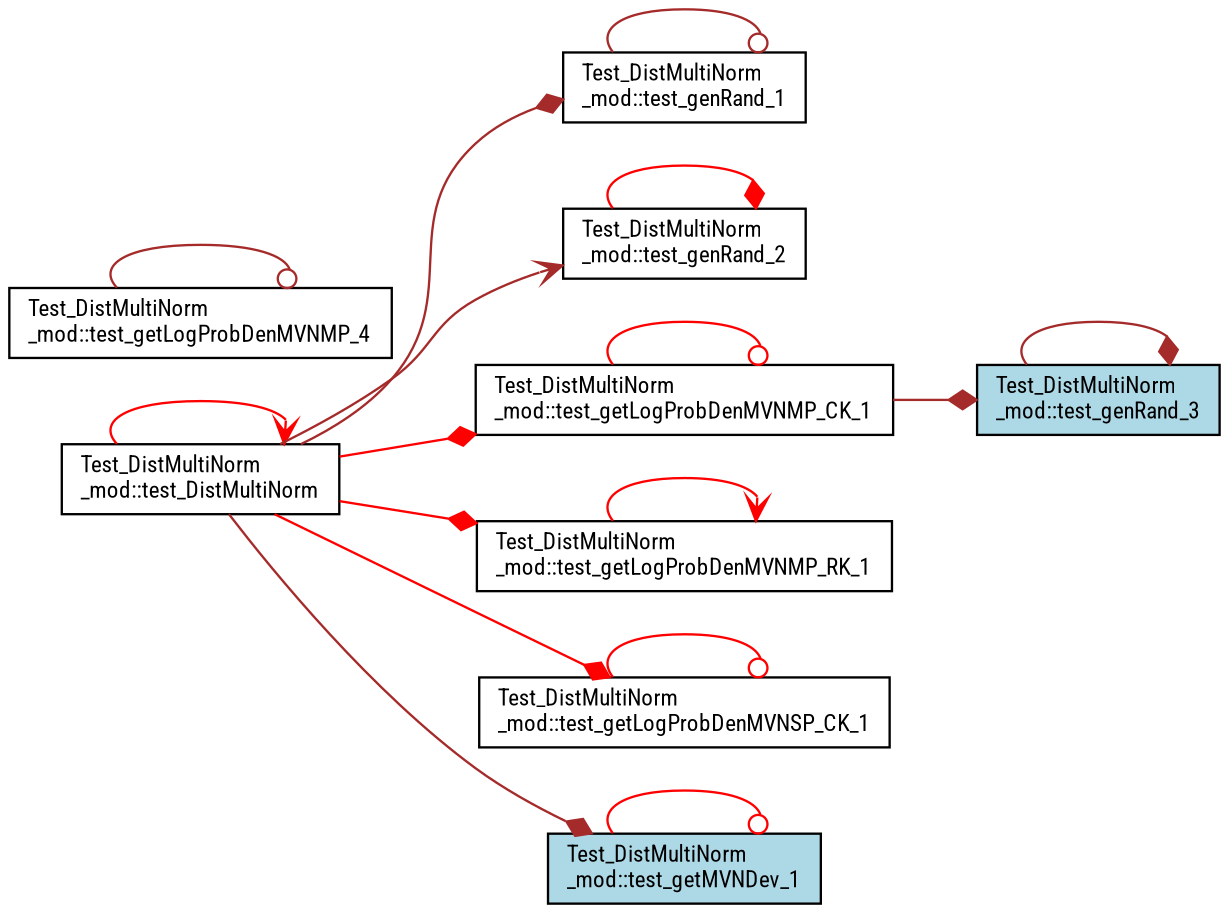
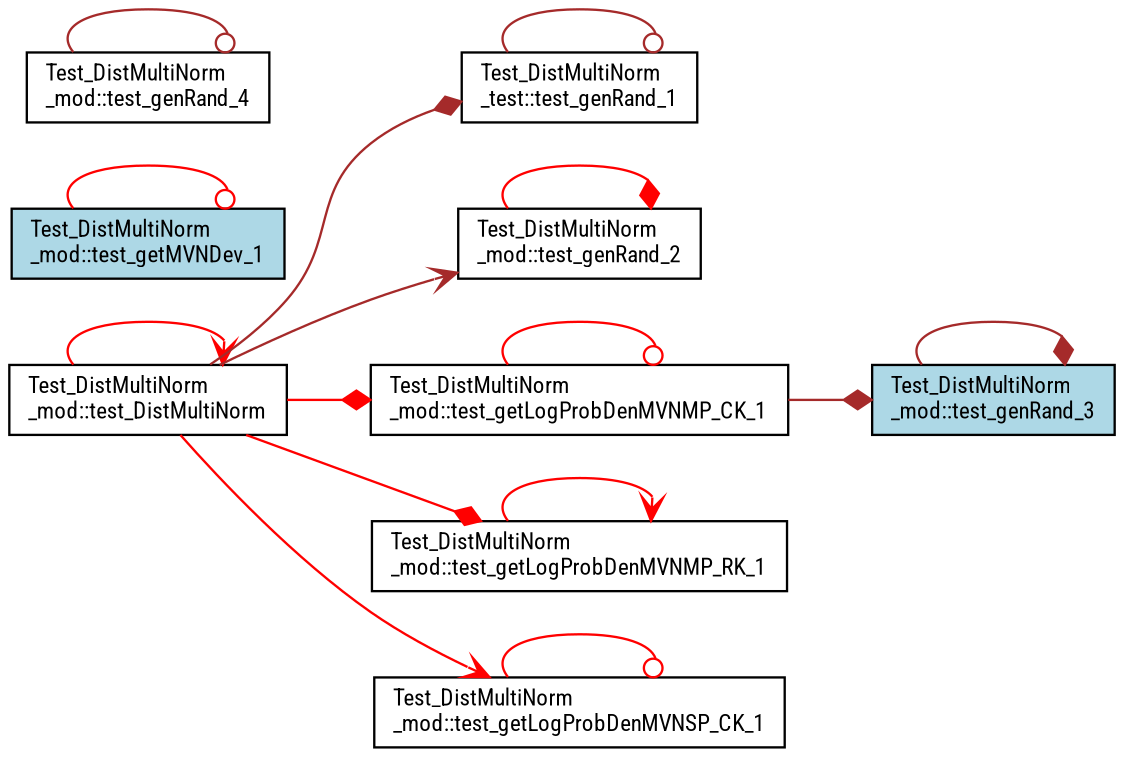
node "Test_DistMultiNorm _mod::test_genRand_1": label "Test_DistMultiNorm _mod::test_genRand_1" -> "Test_DistMultiNorm _test::test_genRand_1"
node "Test_DistMultiNorm _mod::test_getLogProbDenMVNMP_4": label "Test_DistMultiNorm _mod::test_getLogProbDenMVNMP_4" -> "Test_DistMultiNorm _mod::test_genRand_4"
edge "Test_DistMultiNorm _mod::test_DistMultiNorm" -> "Test_DistMultiNorm _mod::test_getLogProbDenMVNSP_CK_1": arrowhead diamond -> vee
edge "Test_DistMultiNorm _mod::test_DistMultiNorm" -> "Test_DistMultiNorm _mod::test_getMVNDev_1": removed
